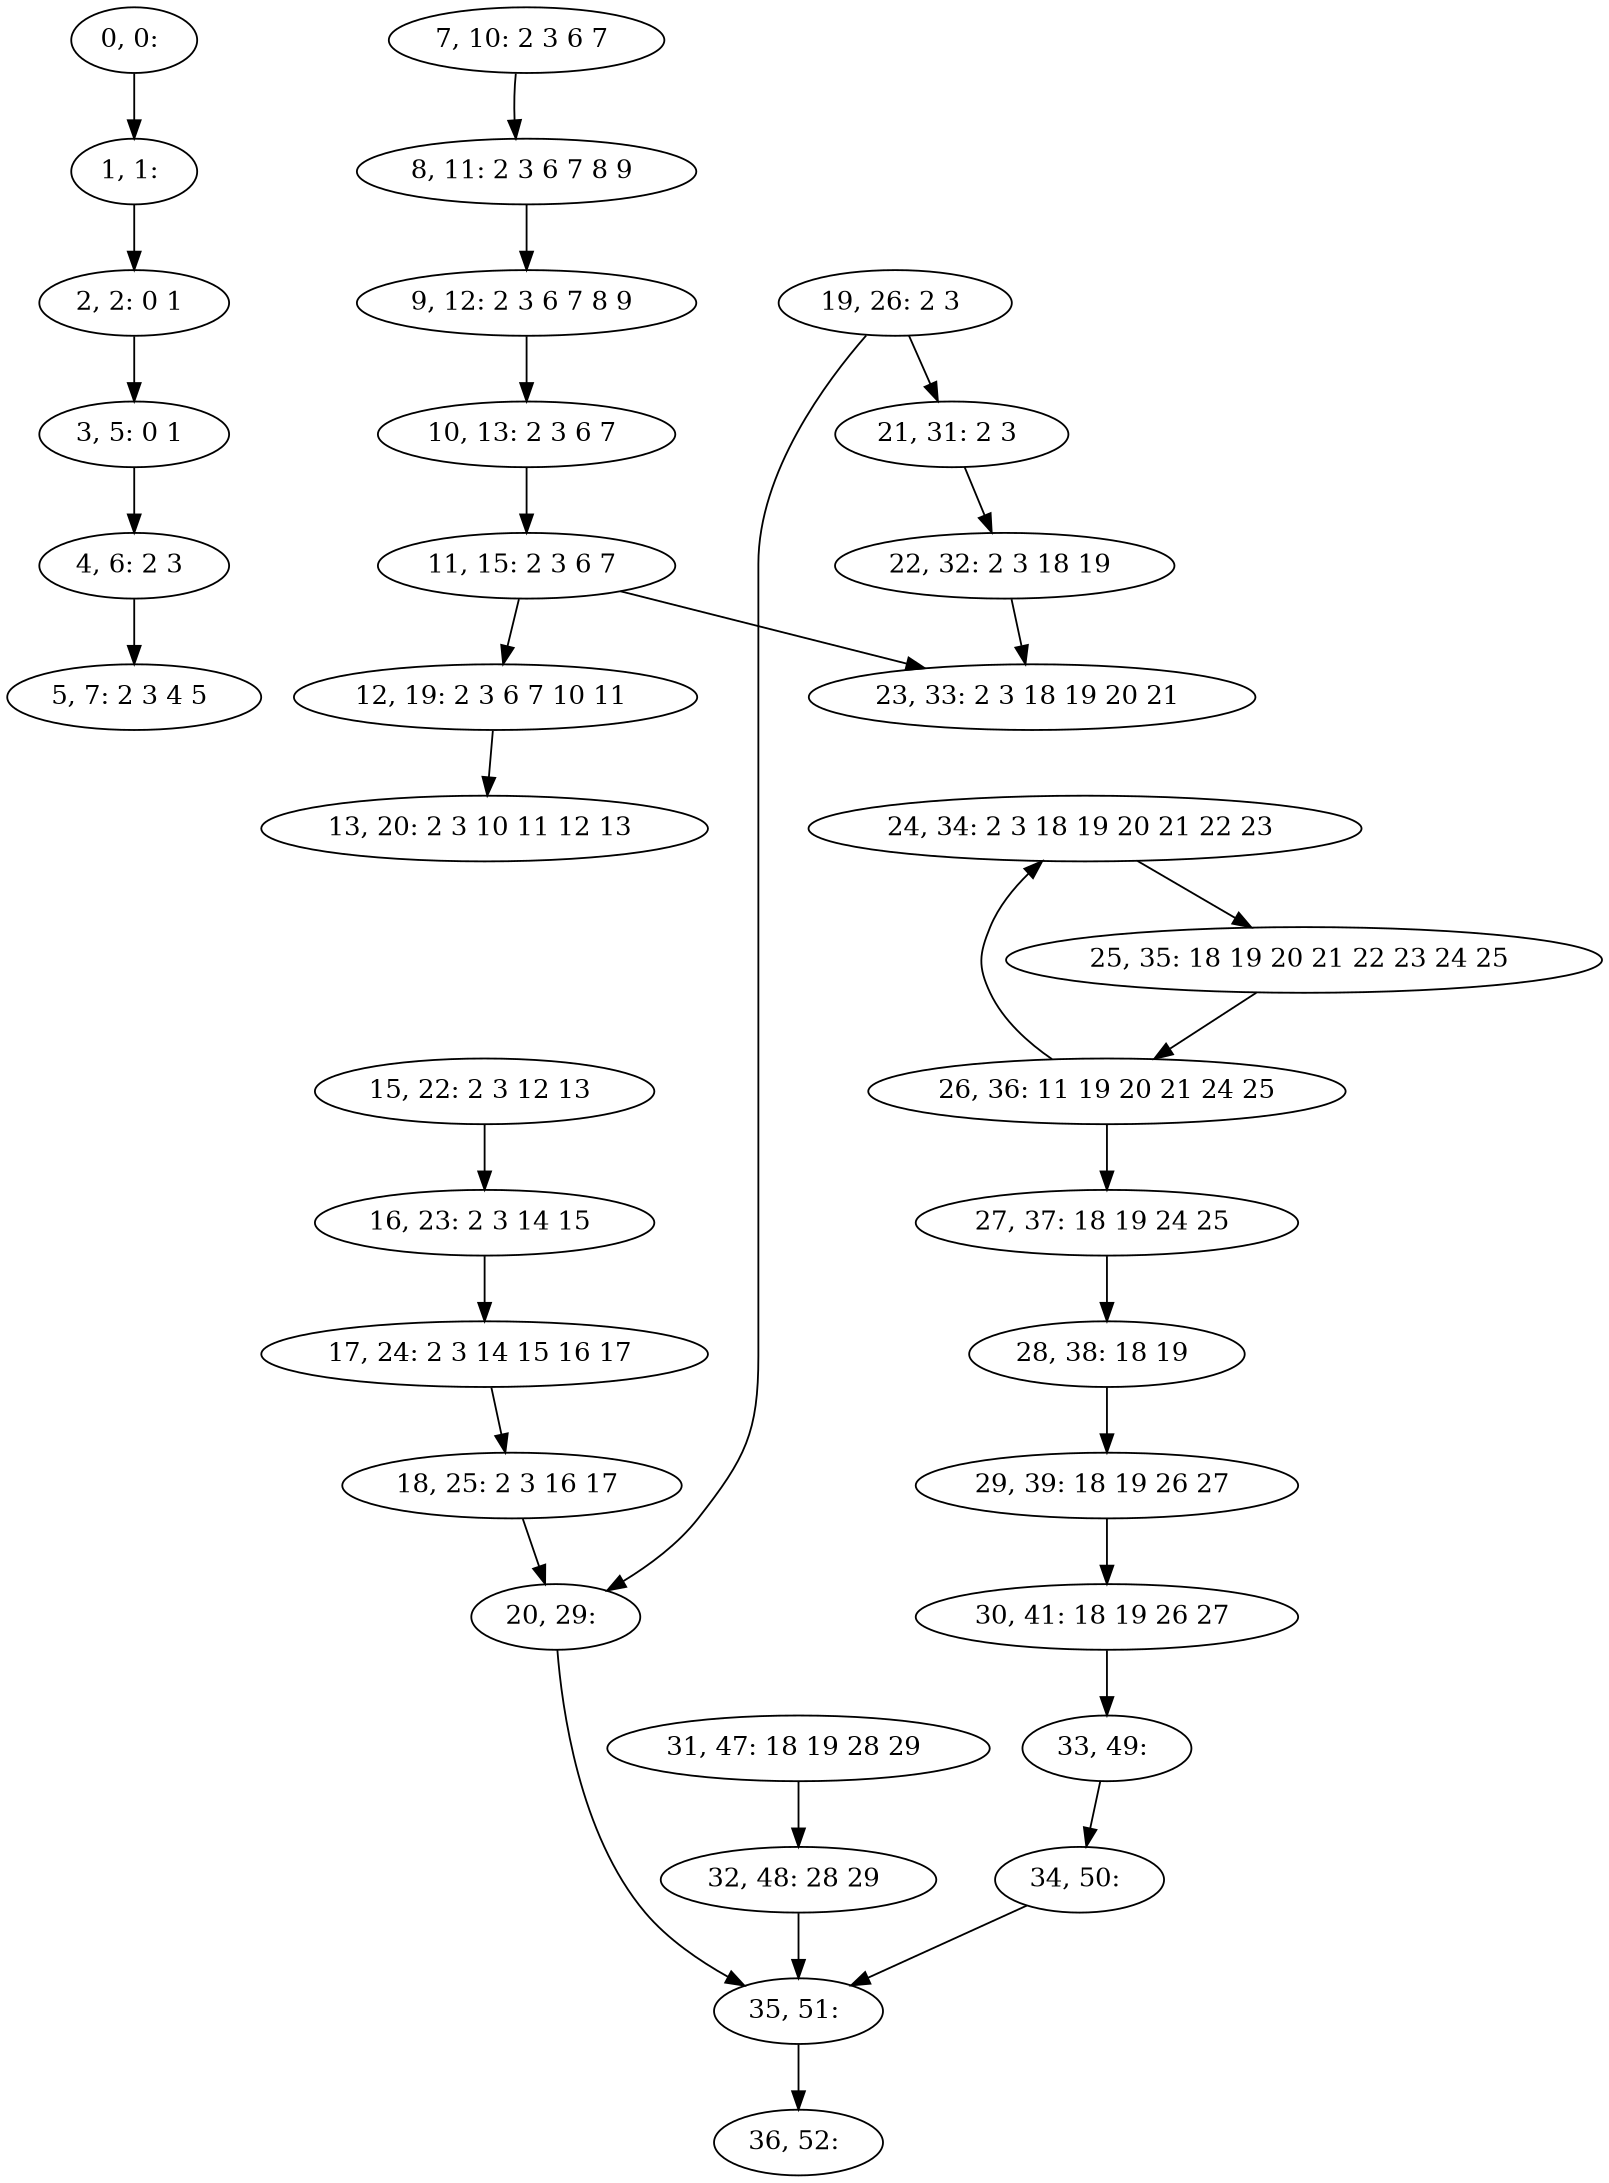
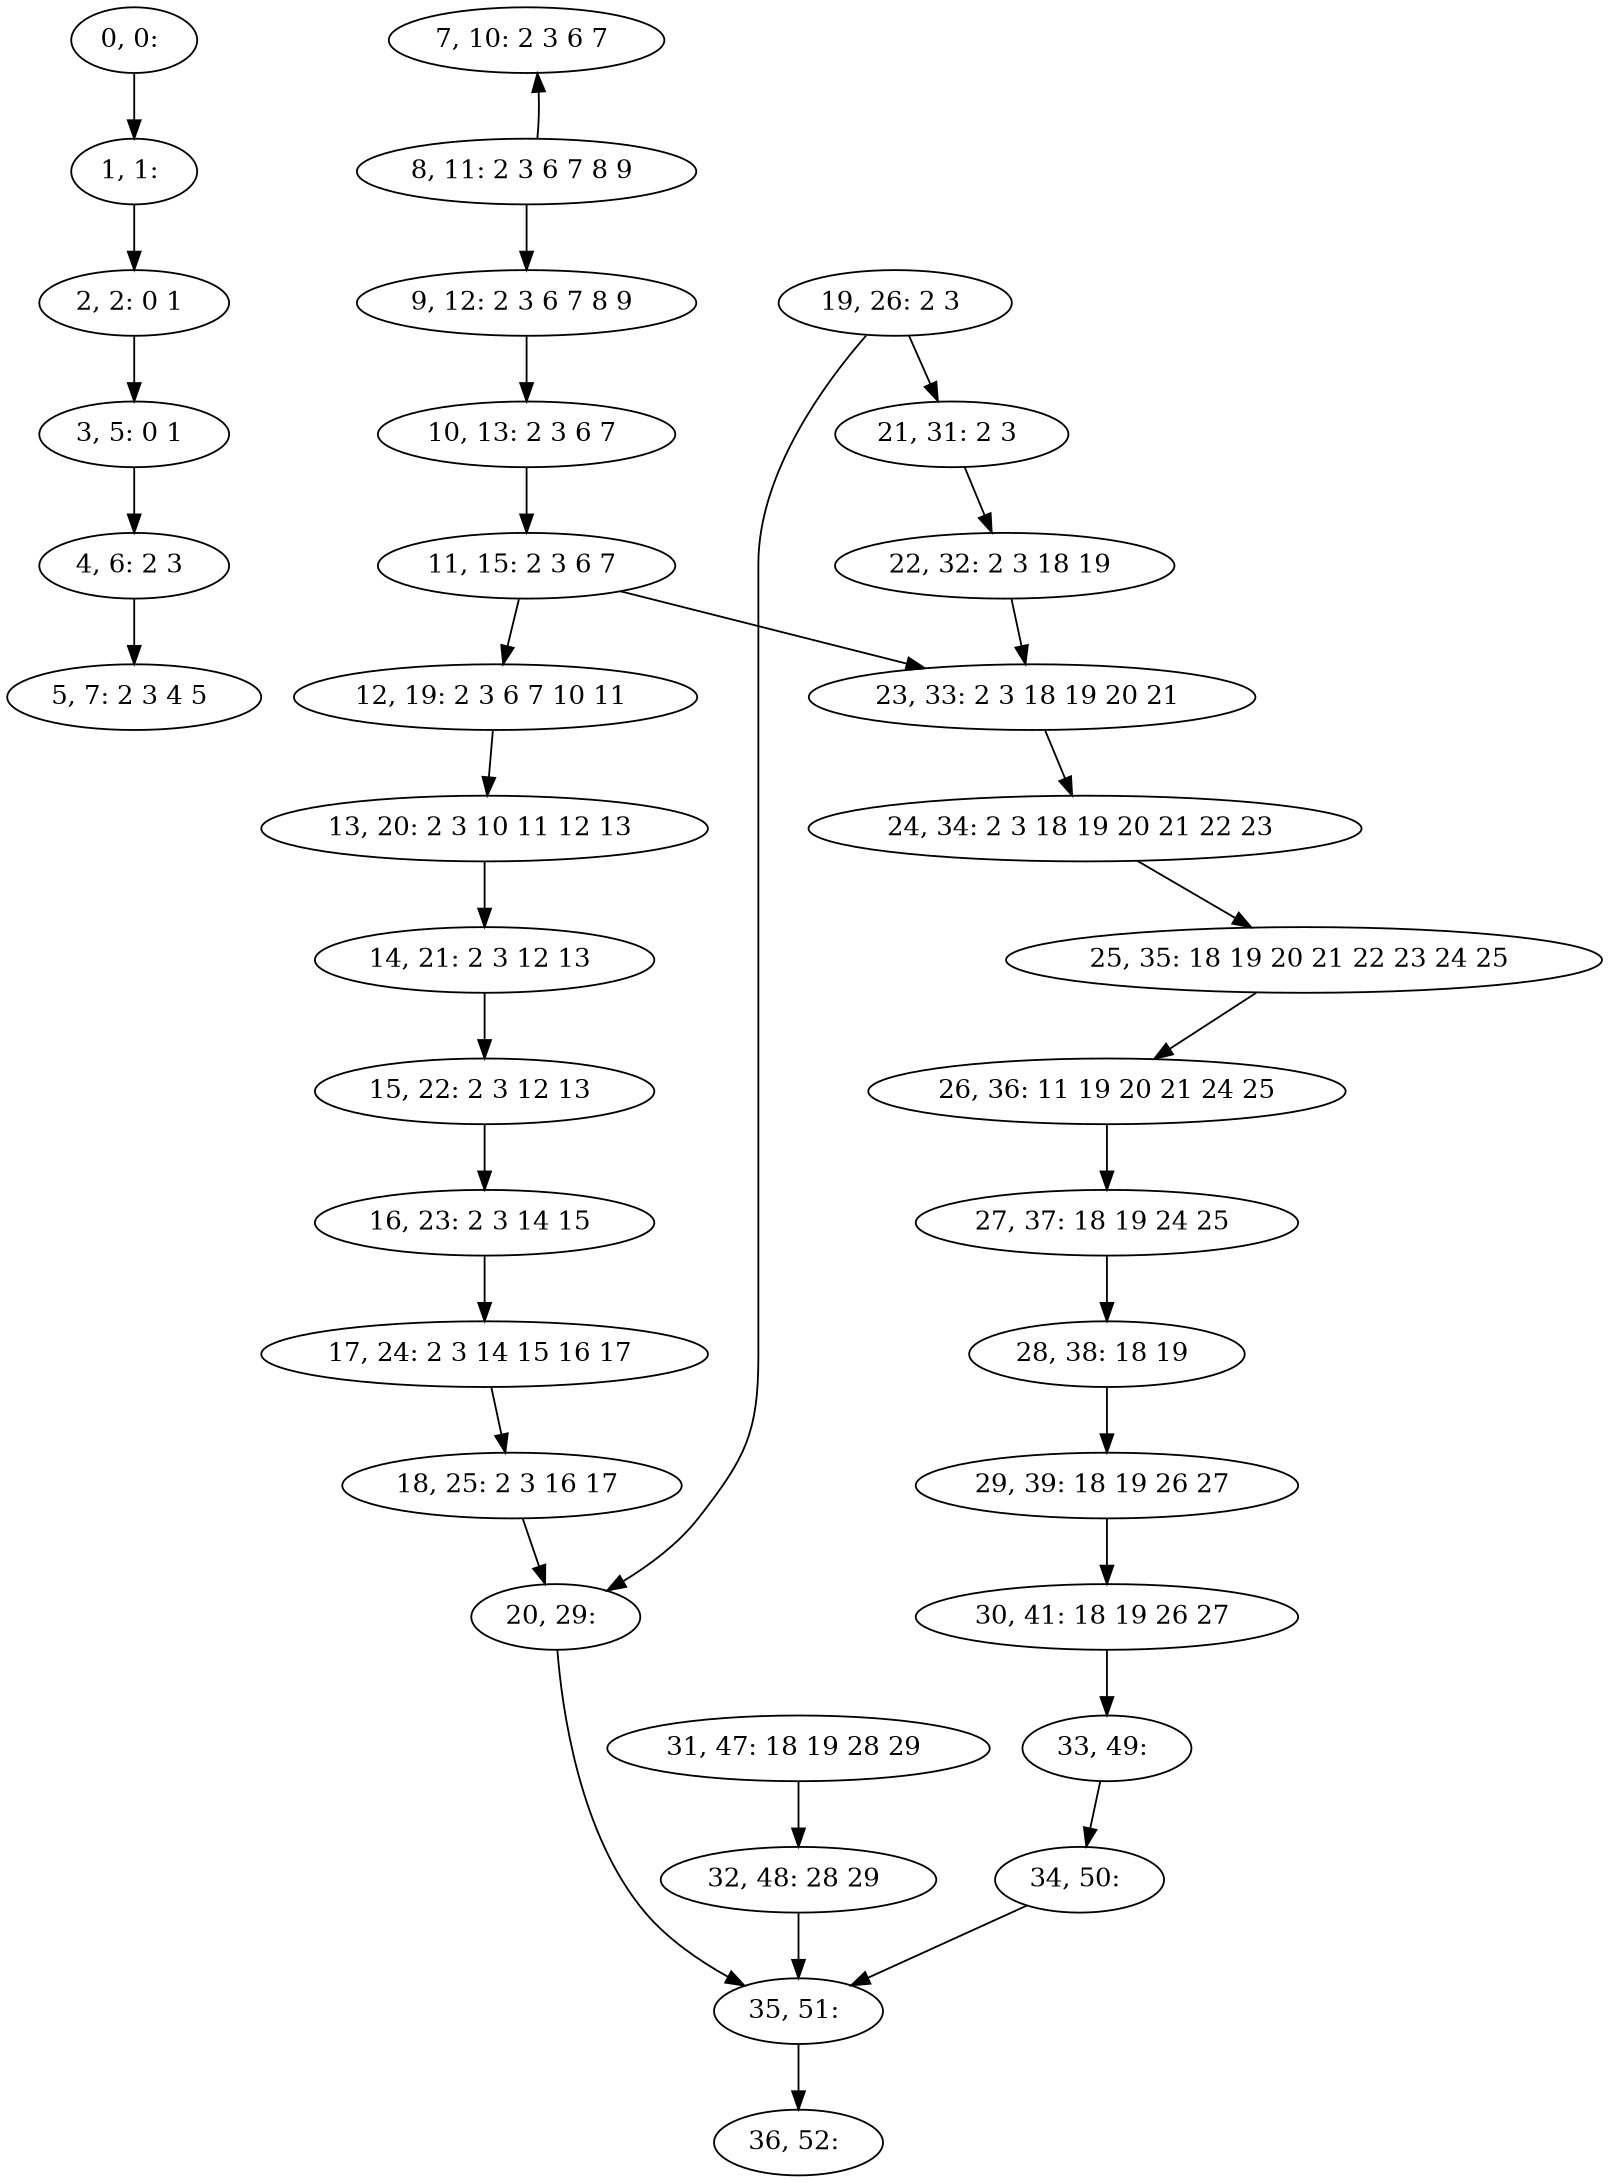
edge "7, 10: 2 3 6 7" -> "8, 11: 2 3 6 7 8 9": reversed
node "14, 21: 2 3 12 13": added
edge "26, 36: 11 19 20 21 24 25" -> "24, 34: 2 3 18 19 20 21 22 23": now "23, 33: 2 3 18 19 20 21" -> "24, 34: 2 3 18 19 20 21 22 23"
